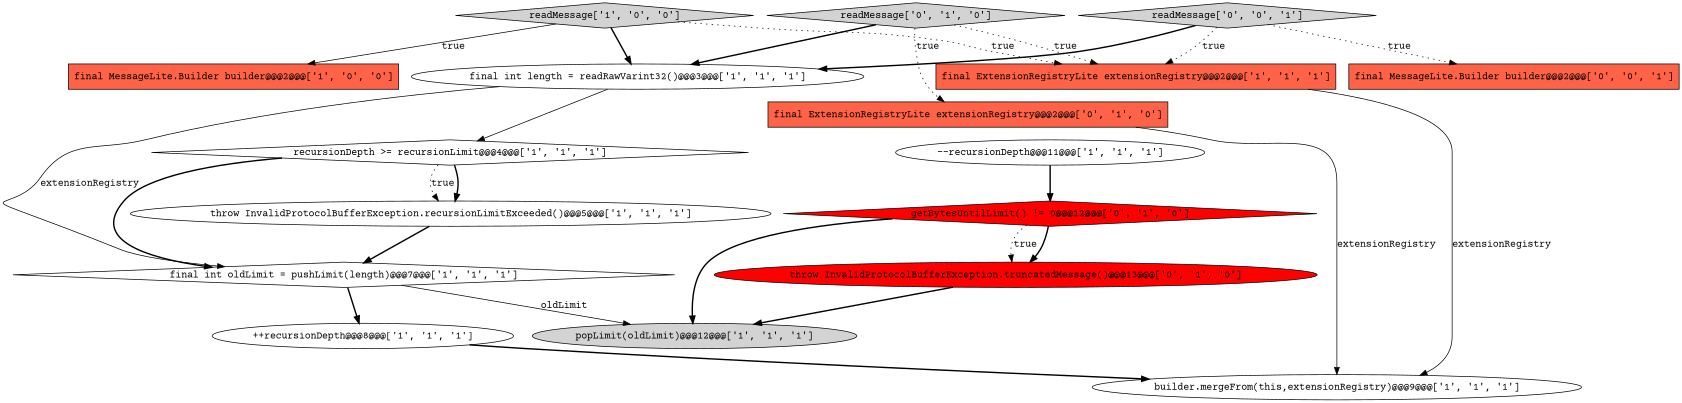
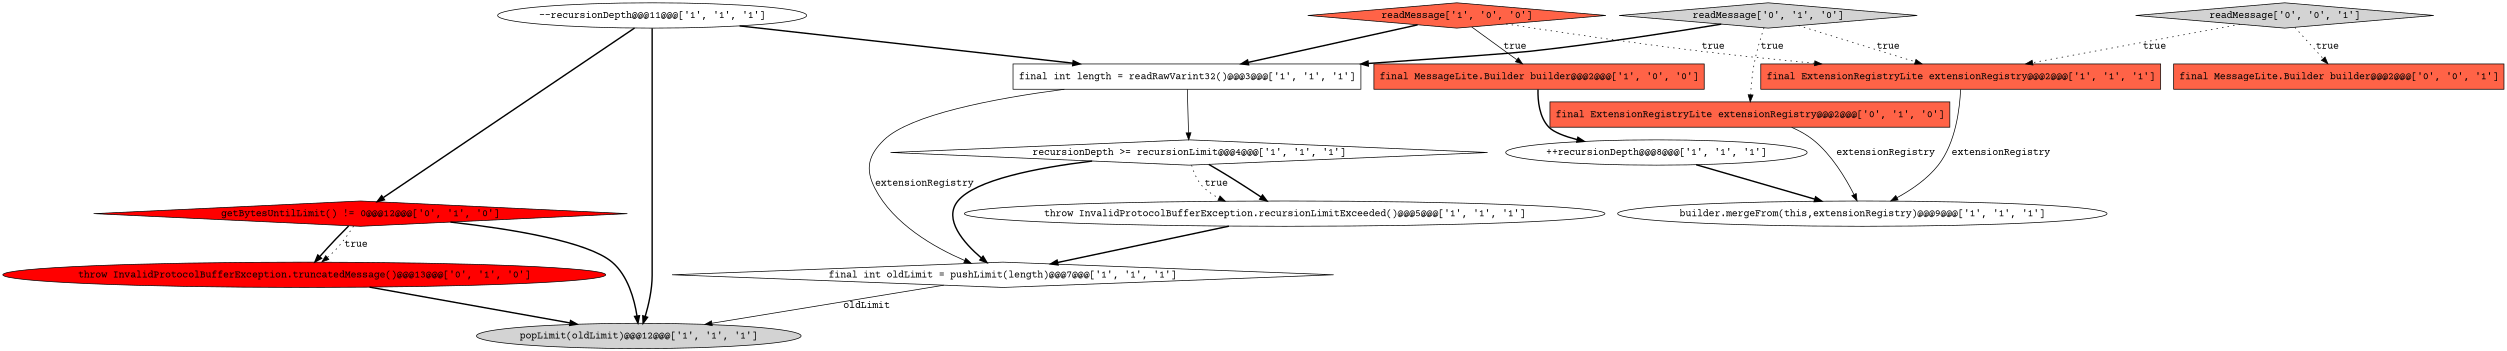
node "readMessage['1', '0', '0']": fillcolor lightgray -> tomato
edge "readMessage['0', '0', '1']" -> "final int length = readRawVarint32()@@@3@@@['1', '1', '1']": now "--recursionDepth@@@11@@@['1', '1', '1']" -> "final int length = readRawVarint32()@@@3@@@['1', '1', '1']"
node "final int length = readRawVarint32()@@@3@@@['1', '1', '1']": shape ellipse -> box
edge "--recursionDepth@@@11@@@['1', '1', '1']" -> "popLimit(oldLimit)@@@12@@@['1', '1', '1']": added
edge "final int oldLimit = pushLimit(length)@@@7@@@['1', '1', '1']" -> "++recursionDepth@@@8@@@['1', '1', '1']": now "final MessageLite.Builder builder@@@2@@@['1', '0', '0']" -> "++recursionDepth@@@8@@@['1', '1', '1']"
